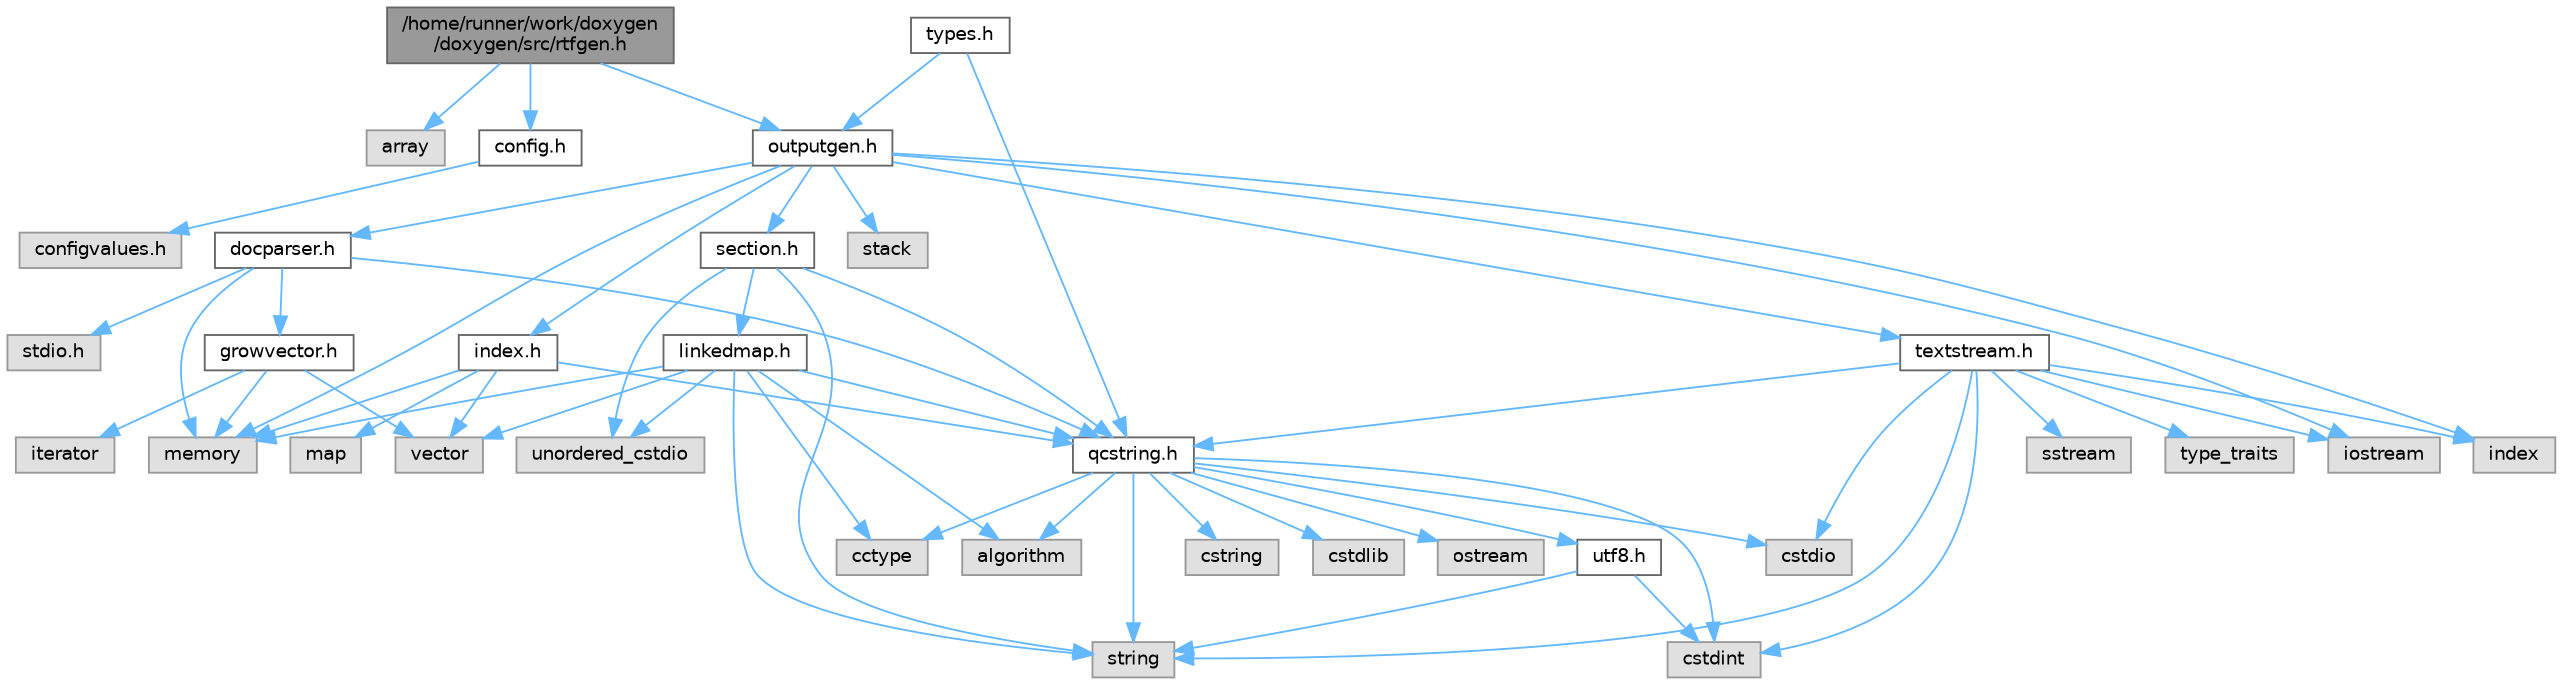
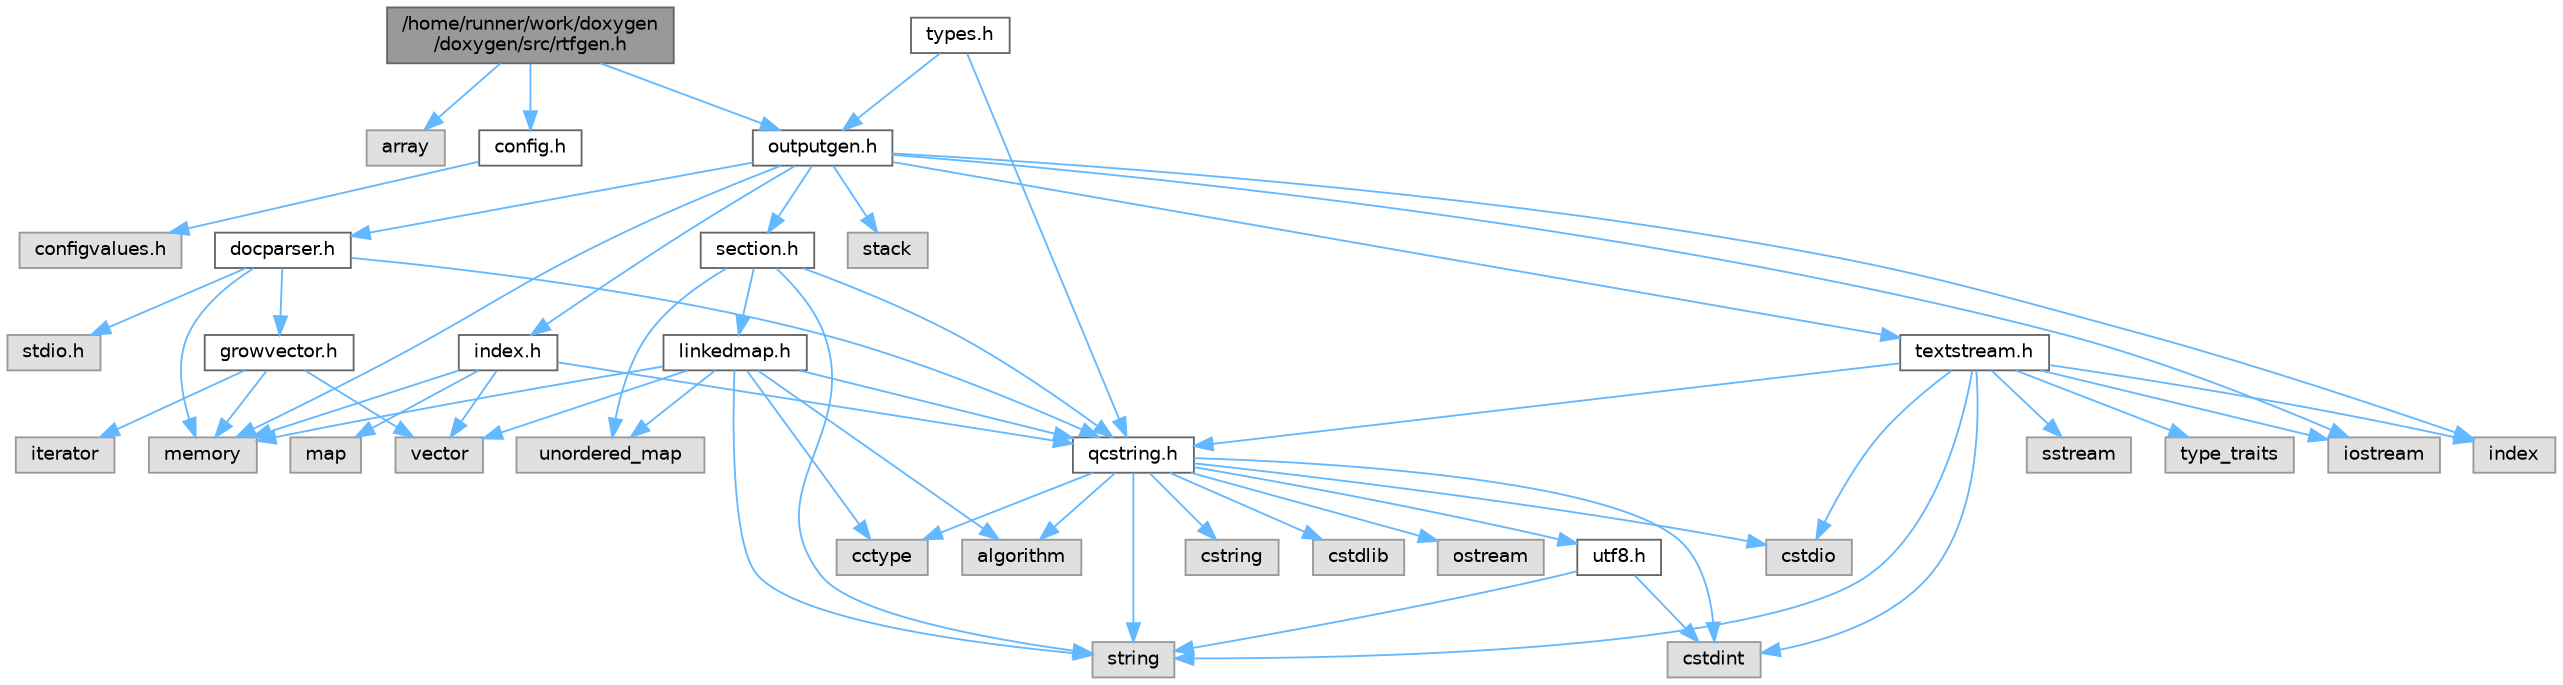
node "unordered_cstdio": label "unordered_cstdio" -> "unordered_map"
